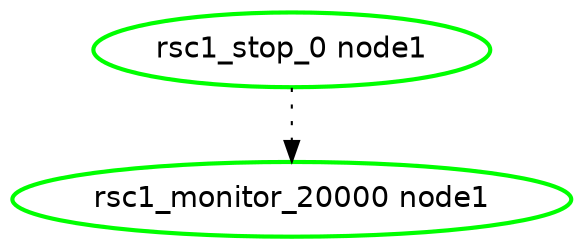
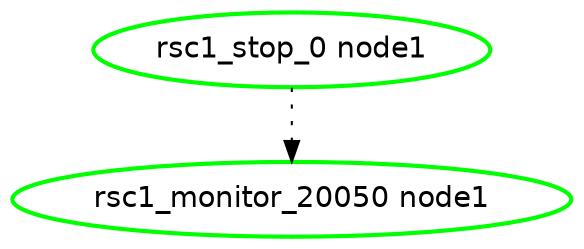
node "rsc1_monitor_20000 node1": label "rsc1_monitor_20000 node1" -> "rsc1_monitor_20050 node1"
